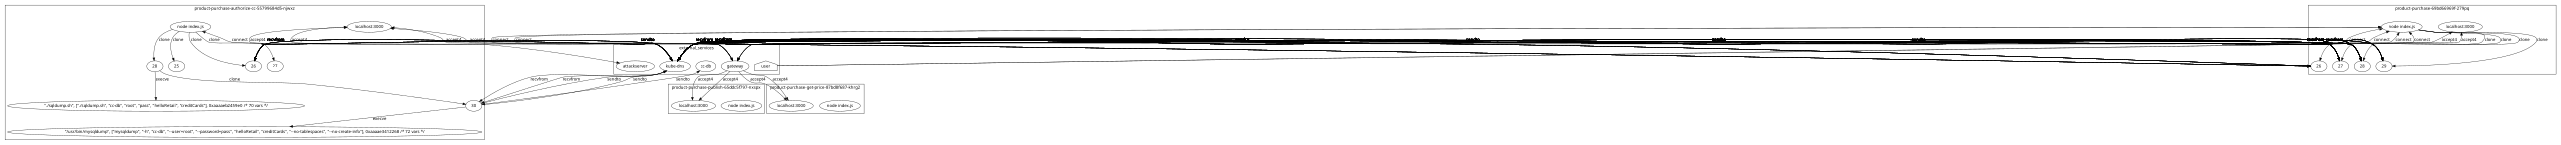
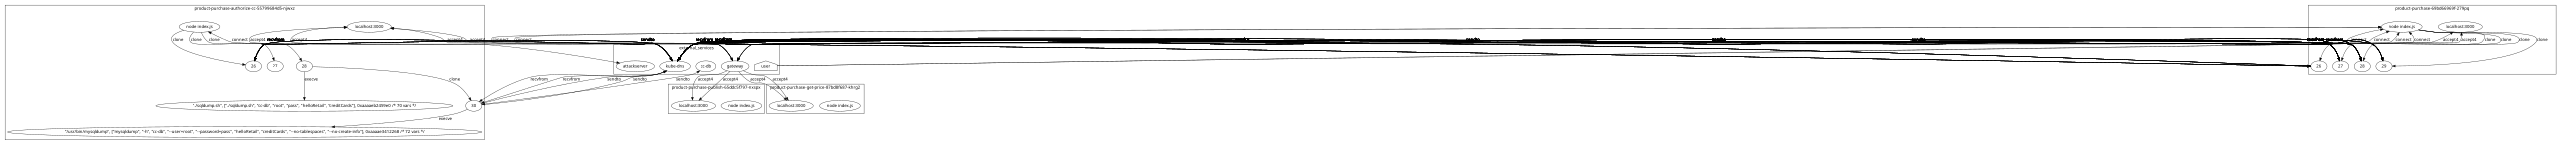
node "25": removed
